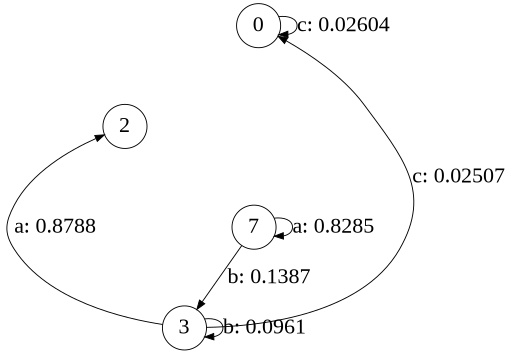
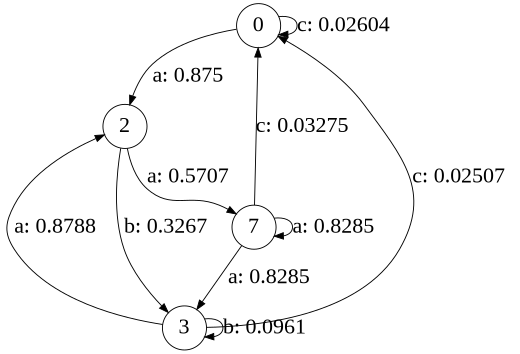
edge "0" -> "2": added, label "a: 0.875"
edge "7" -> "0": added, label "c: 0.03275"
edge "2" -> "7": added, label "a: 0.5707"
edge "2" -> "3": added, label "b: 0.3267"
edge "7" -> "3": label "b: 0.1387   " -> "a: 0.8285   "
